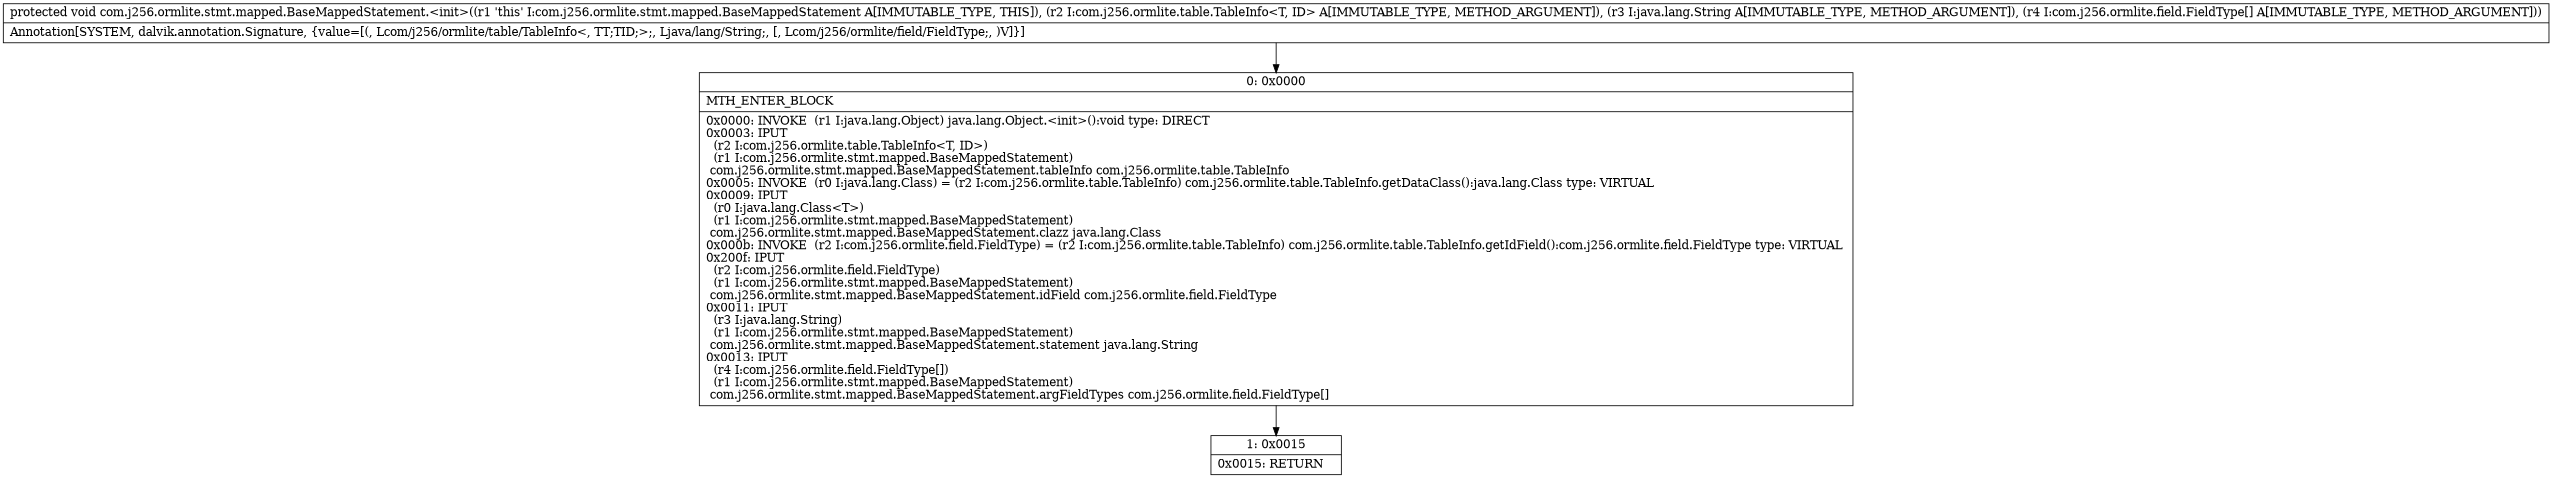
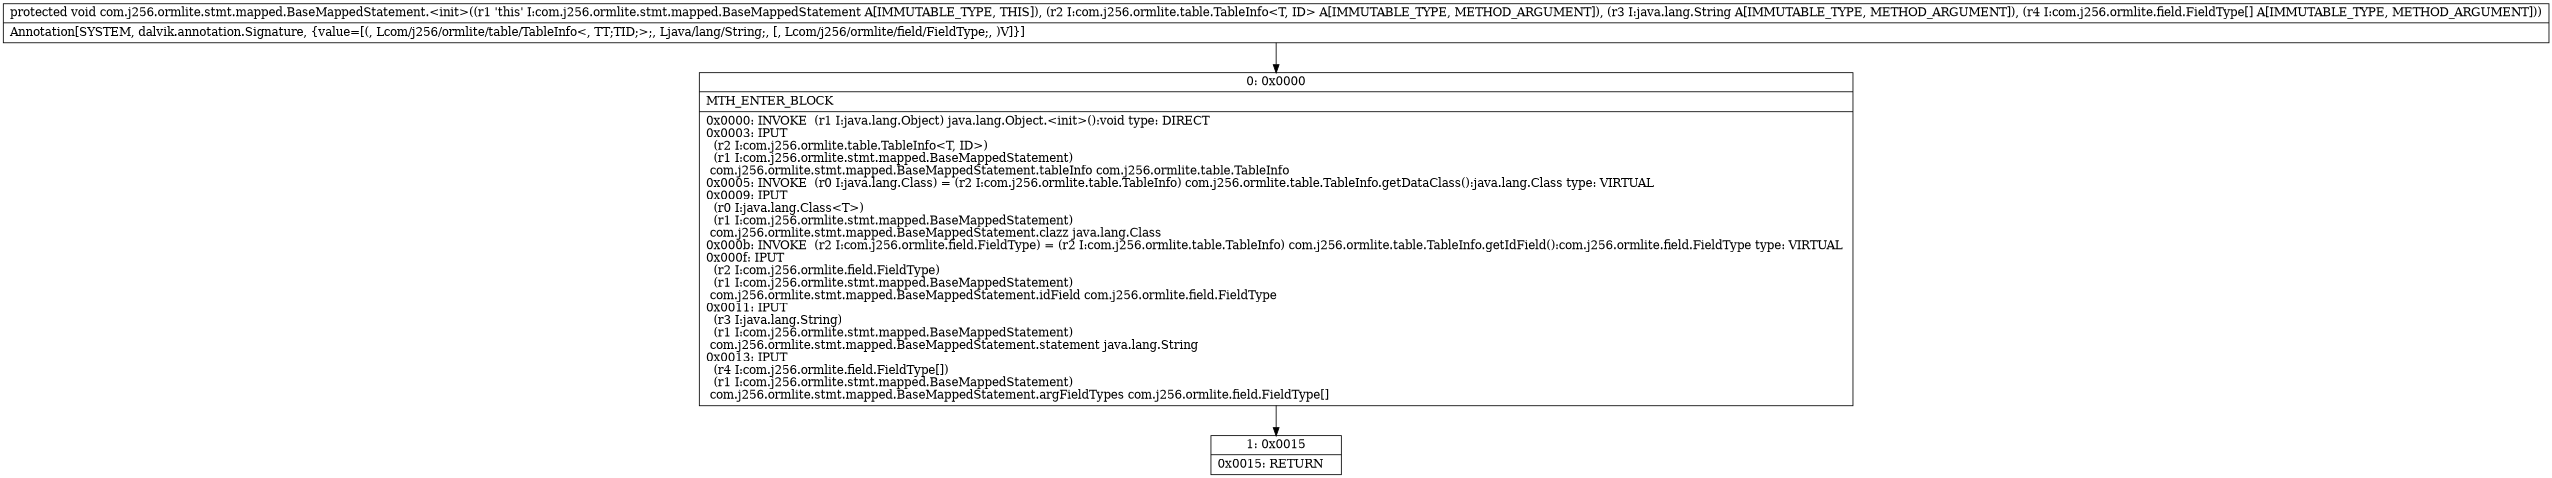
node "0: 0x0000": text "0x200f: IPUT" -> "0x000f: IPUT"
